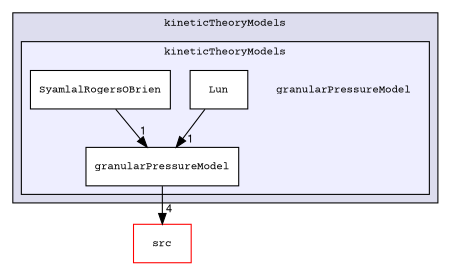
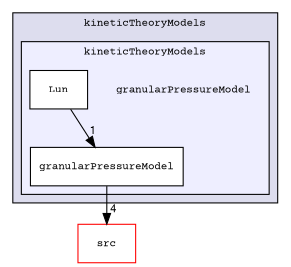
node "SyamlalRogersOBrien": removed
